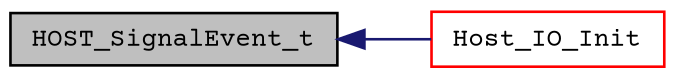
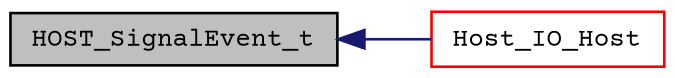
node "Host_IO_Init": label "Host_IO_Init" -> "Host_IO_Host"
